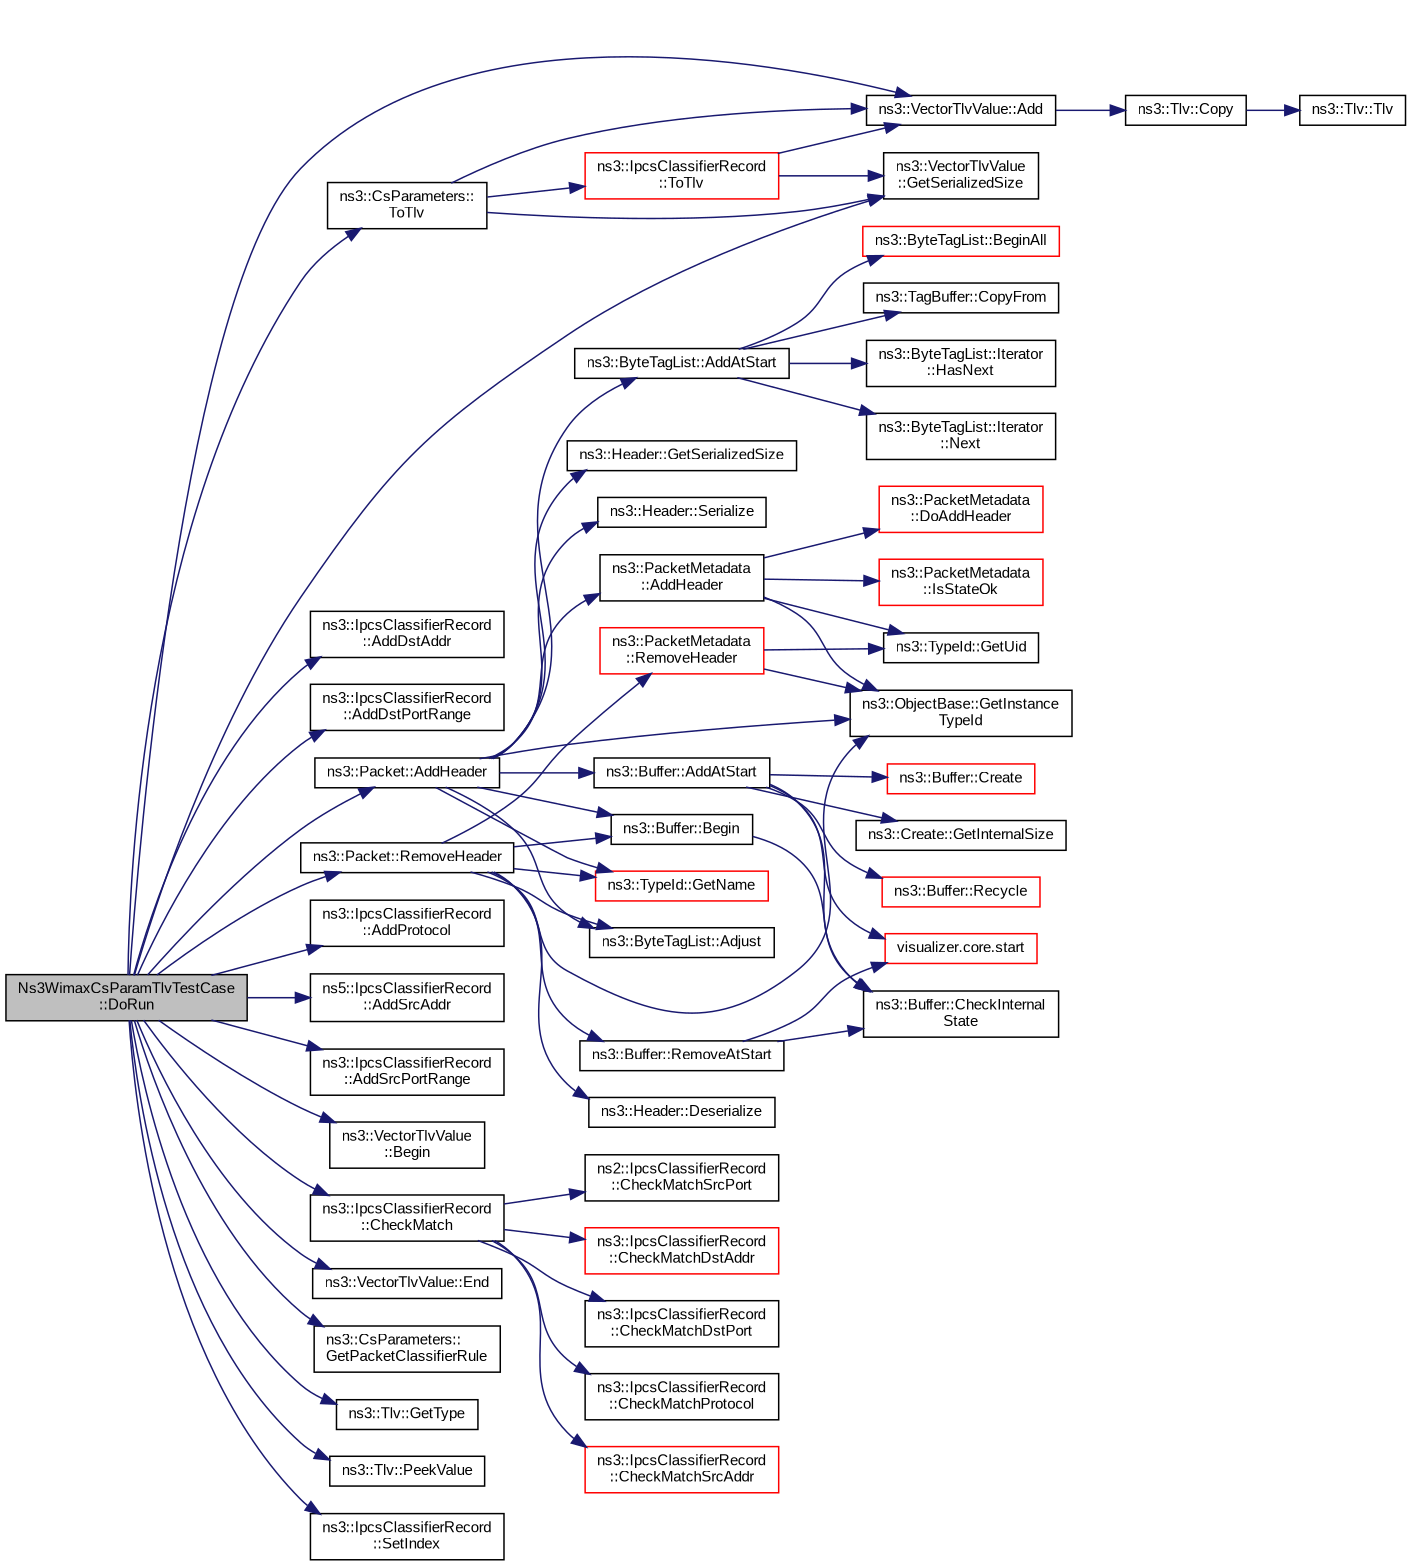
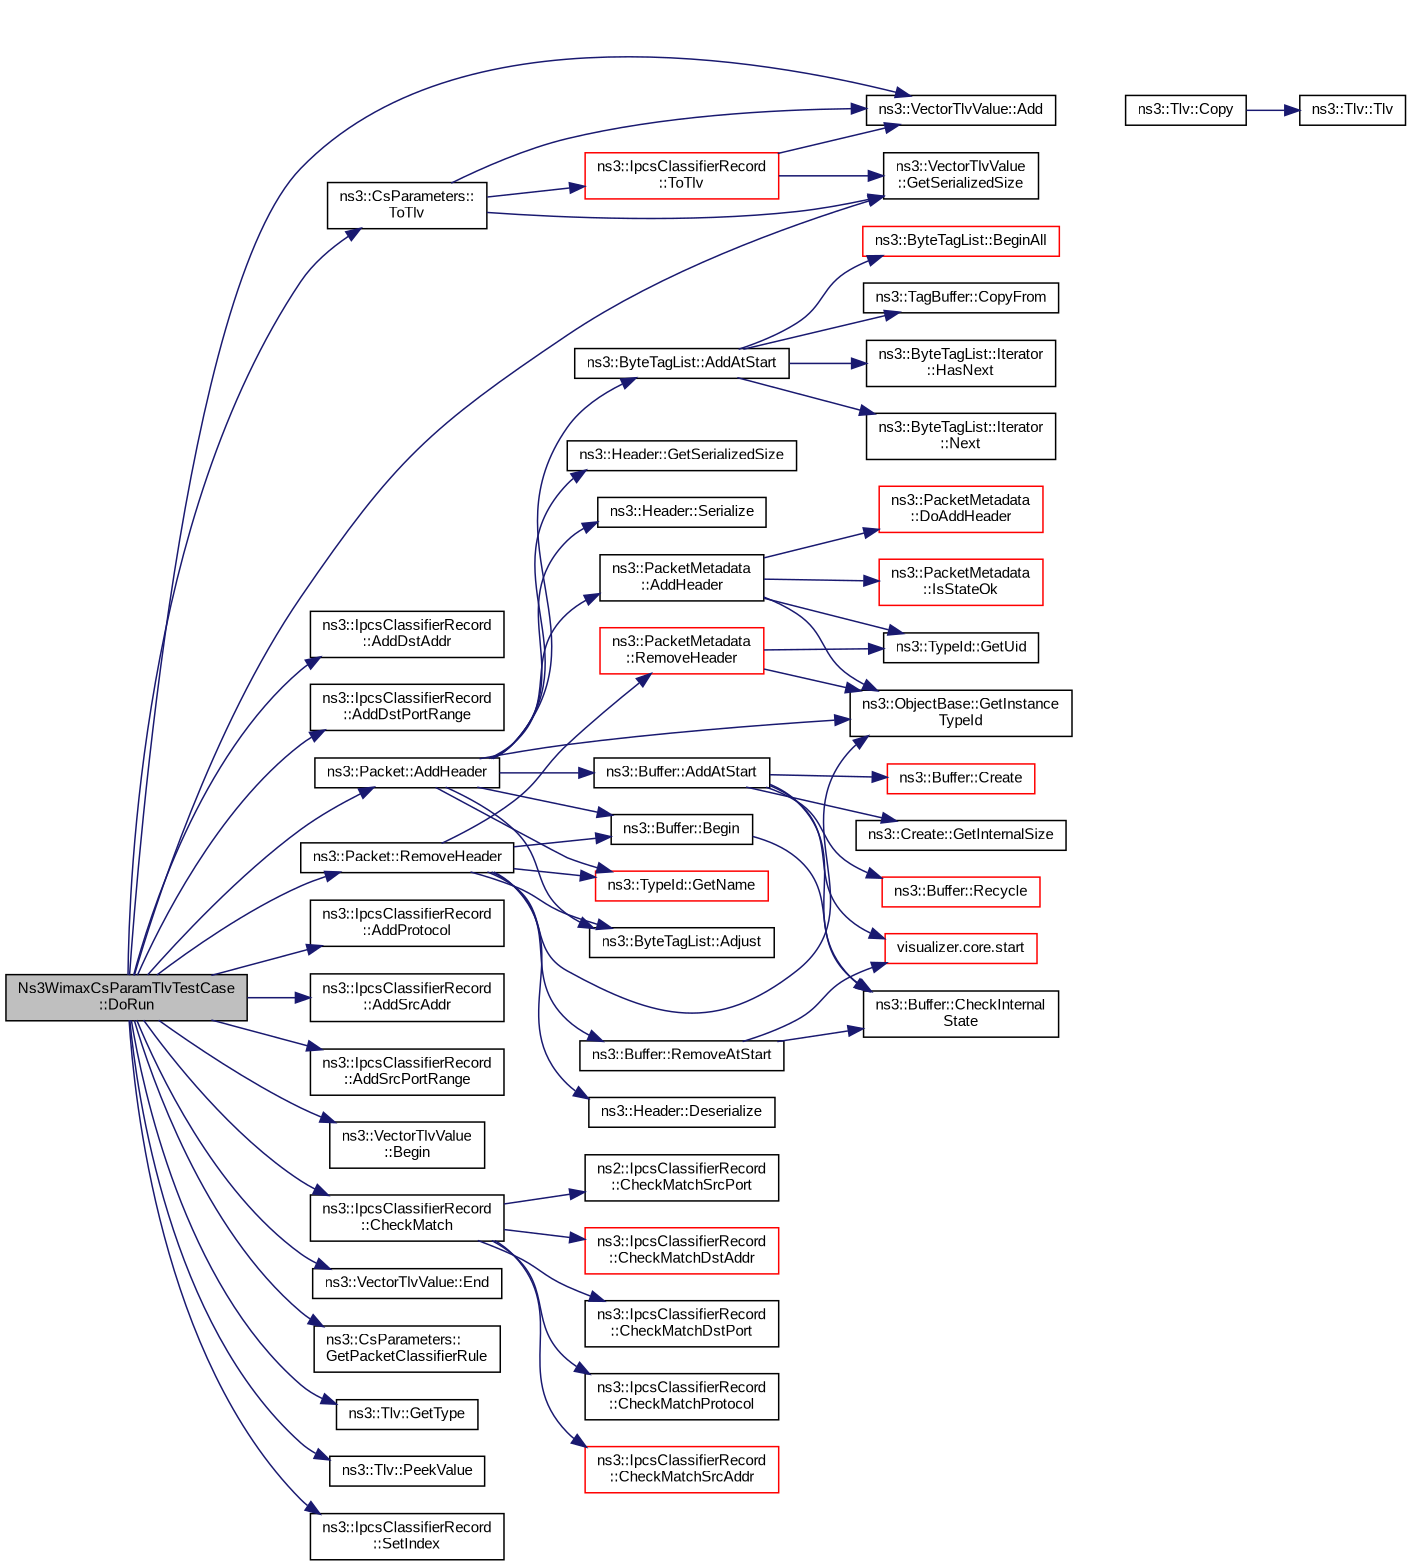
edge "ns3::VectorTlvValue::Add" -> "ns3::Tlv::Copy": removed
node "ns5::IpcsClassifierRecord ::AddSrcAddr": label "ns5::IpcsClassifierRecord ::AddSrcAddr" -> "ns3::IpcsClassifierRecord ::AddSrcAddr"
